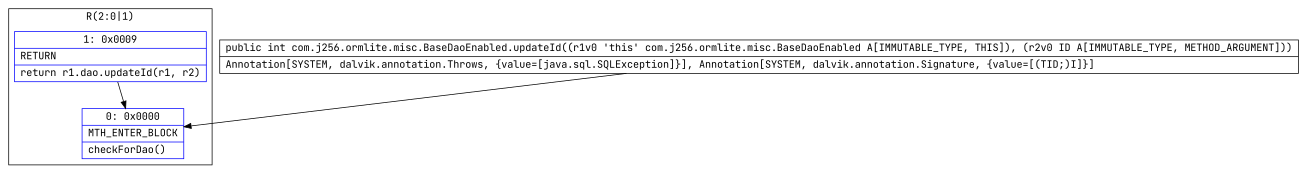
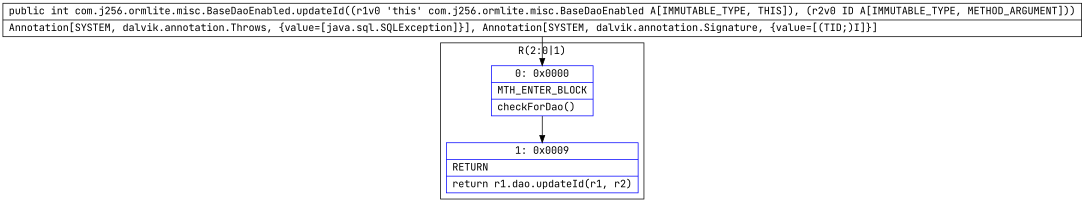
edge "1: 0x0009" -> "0: 0x0000": reversed
